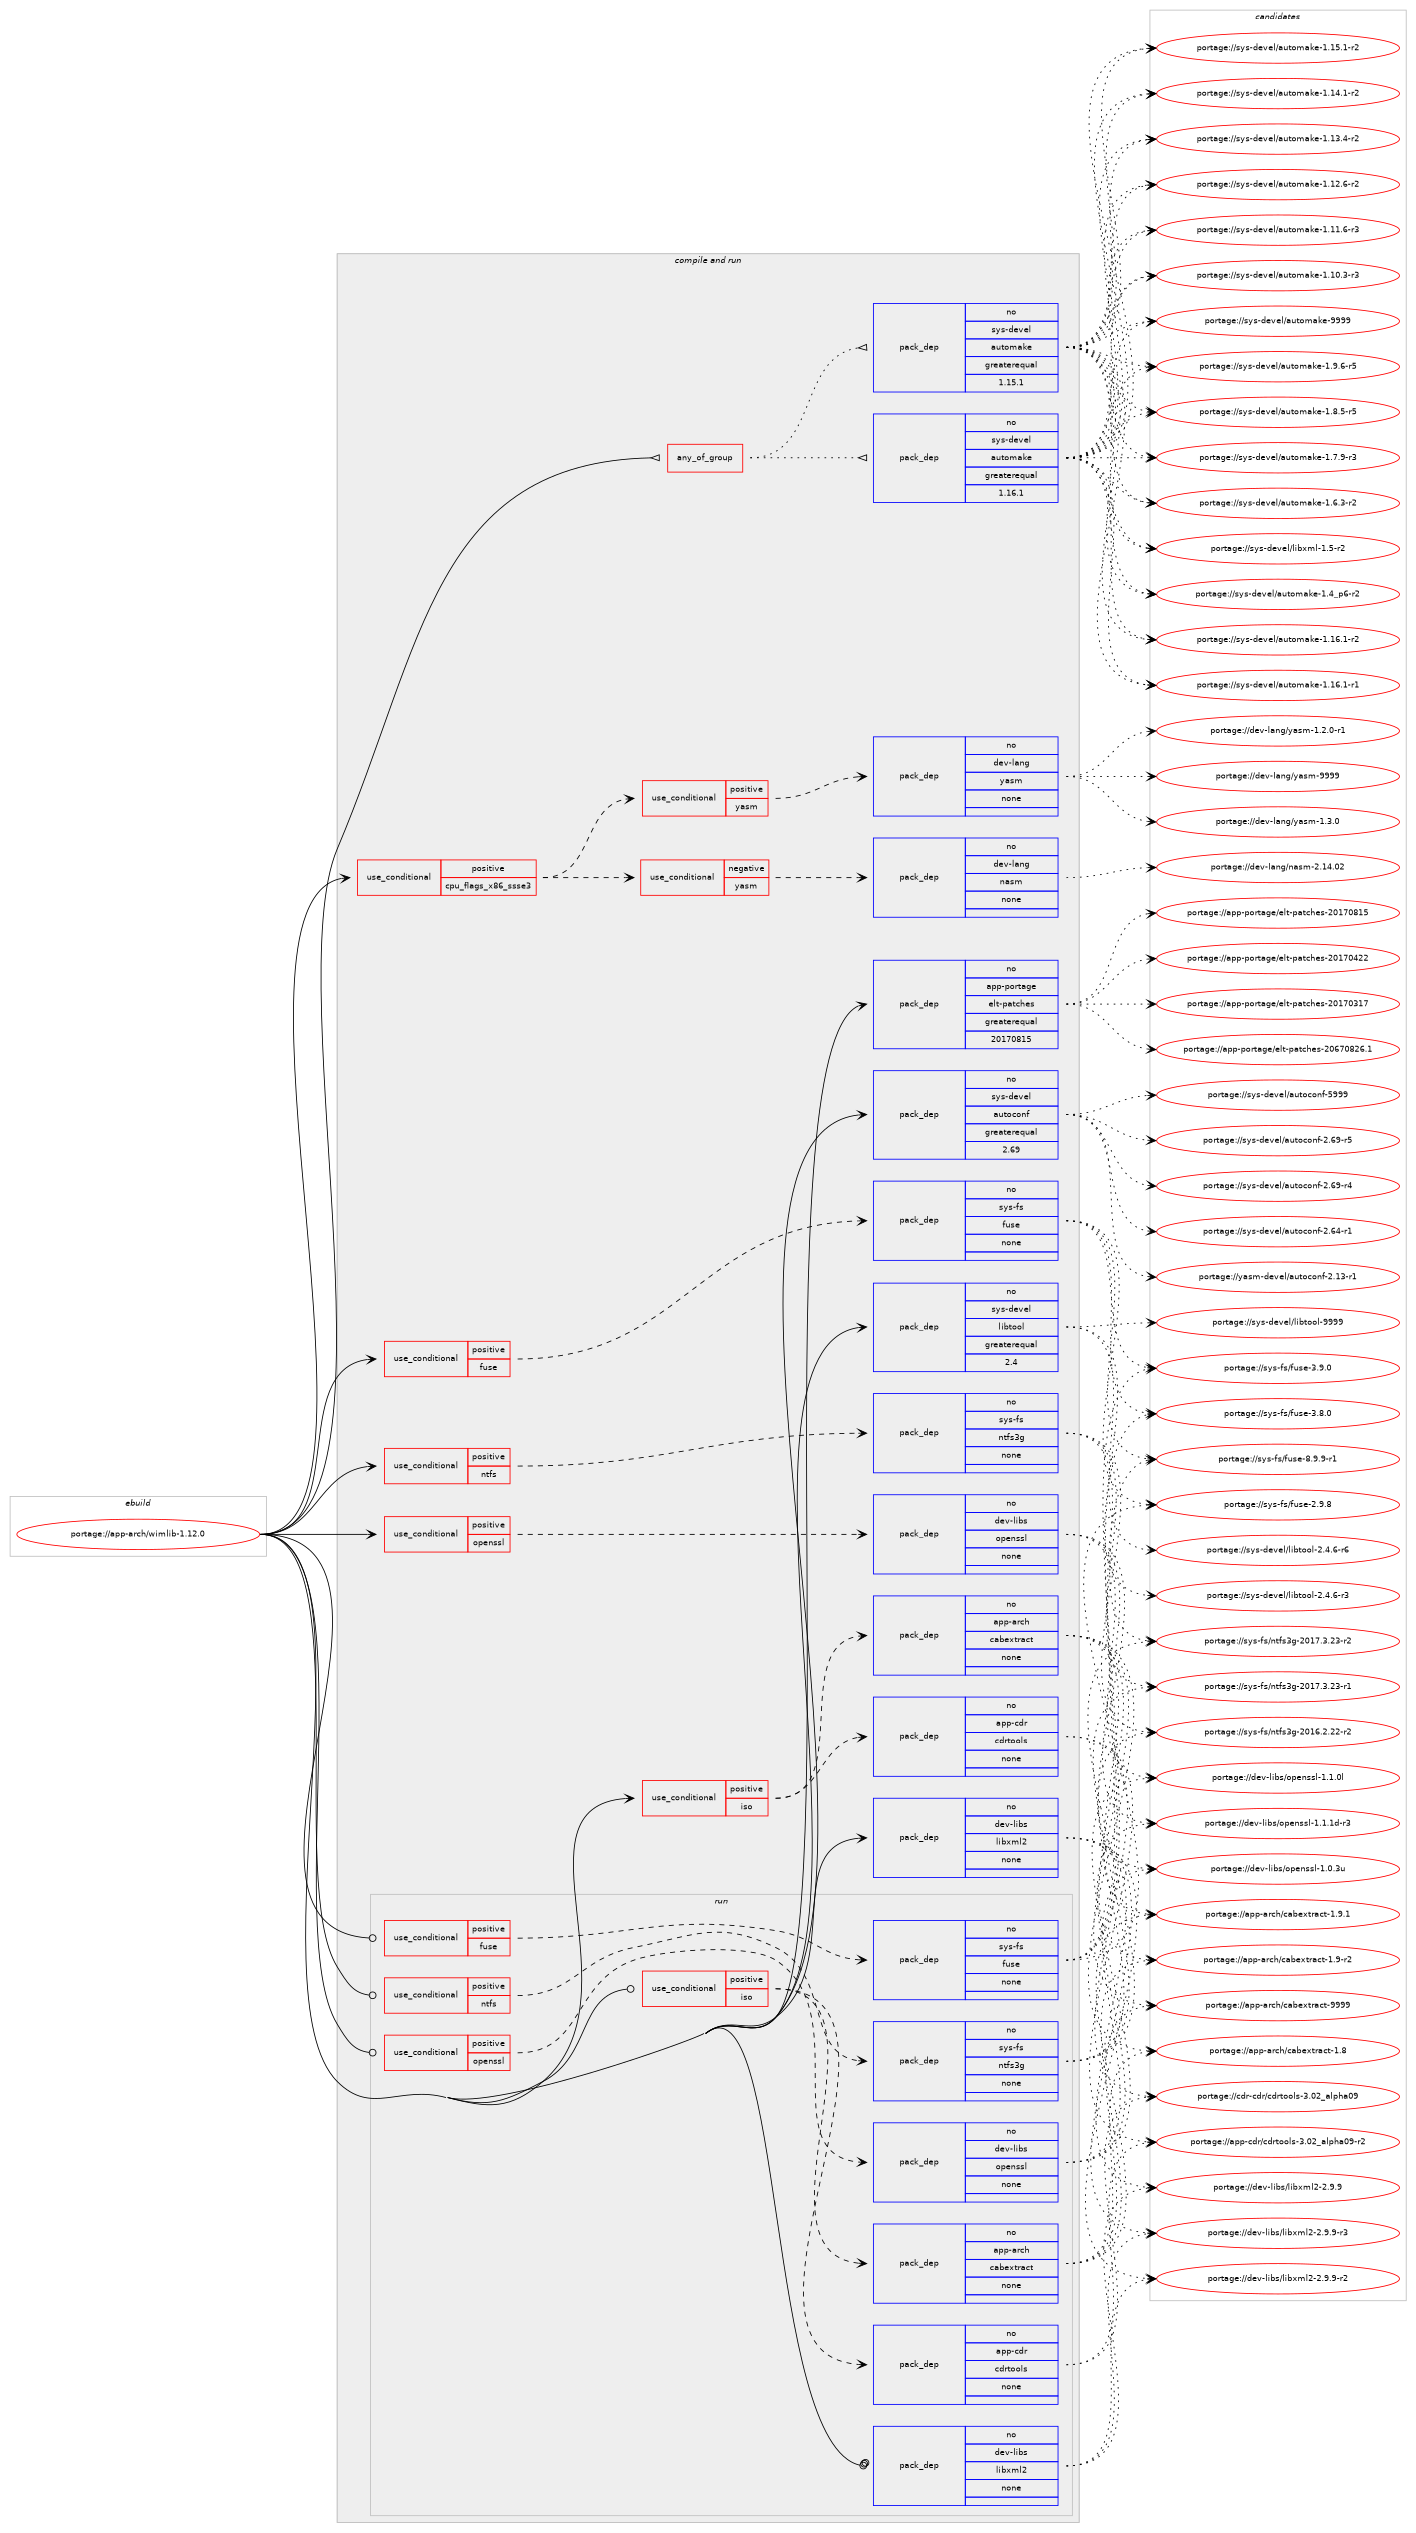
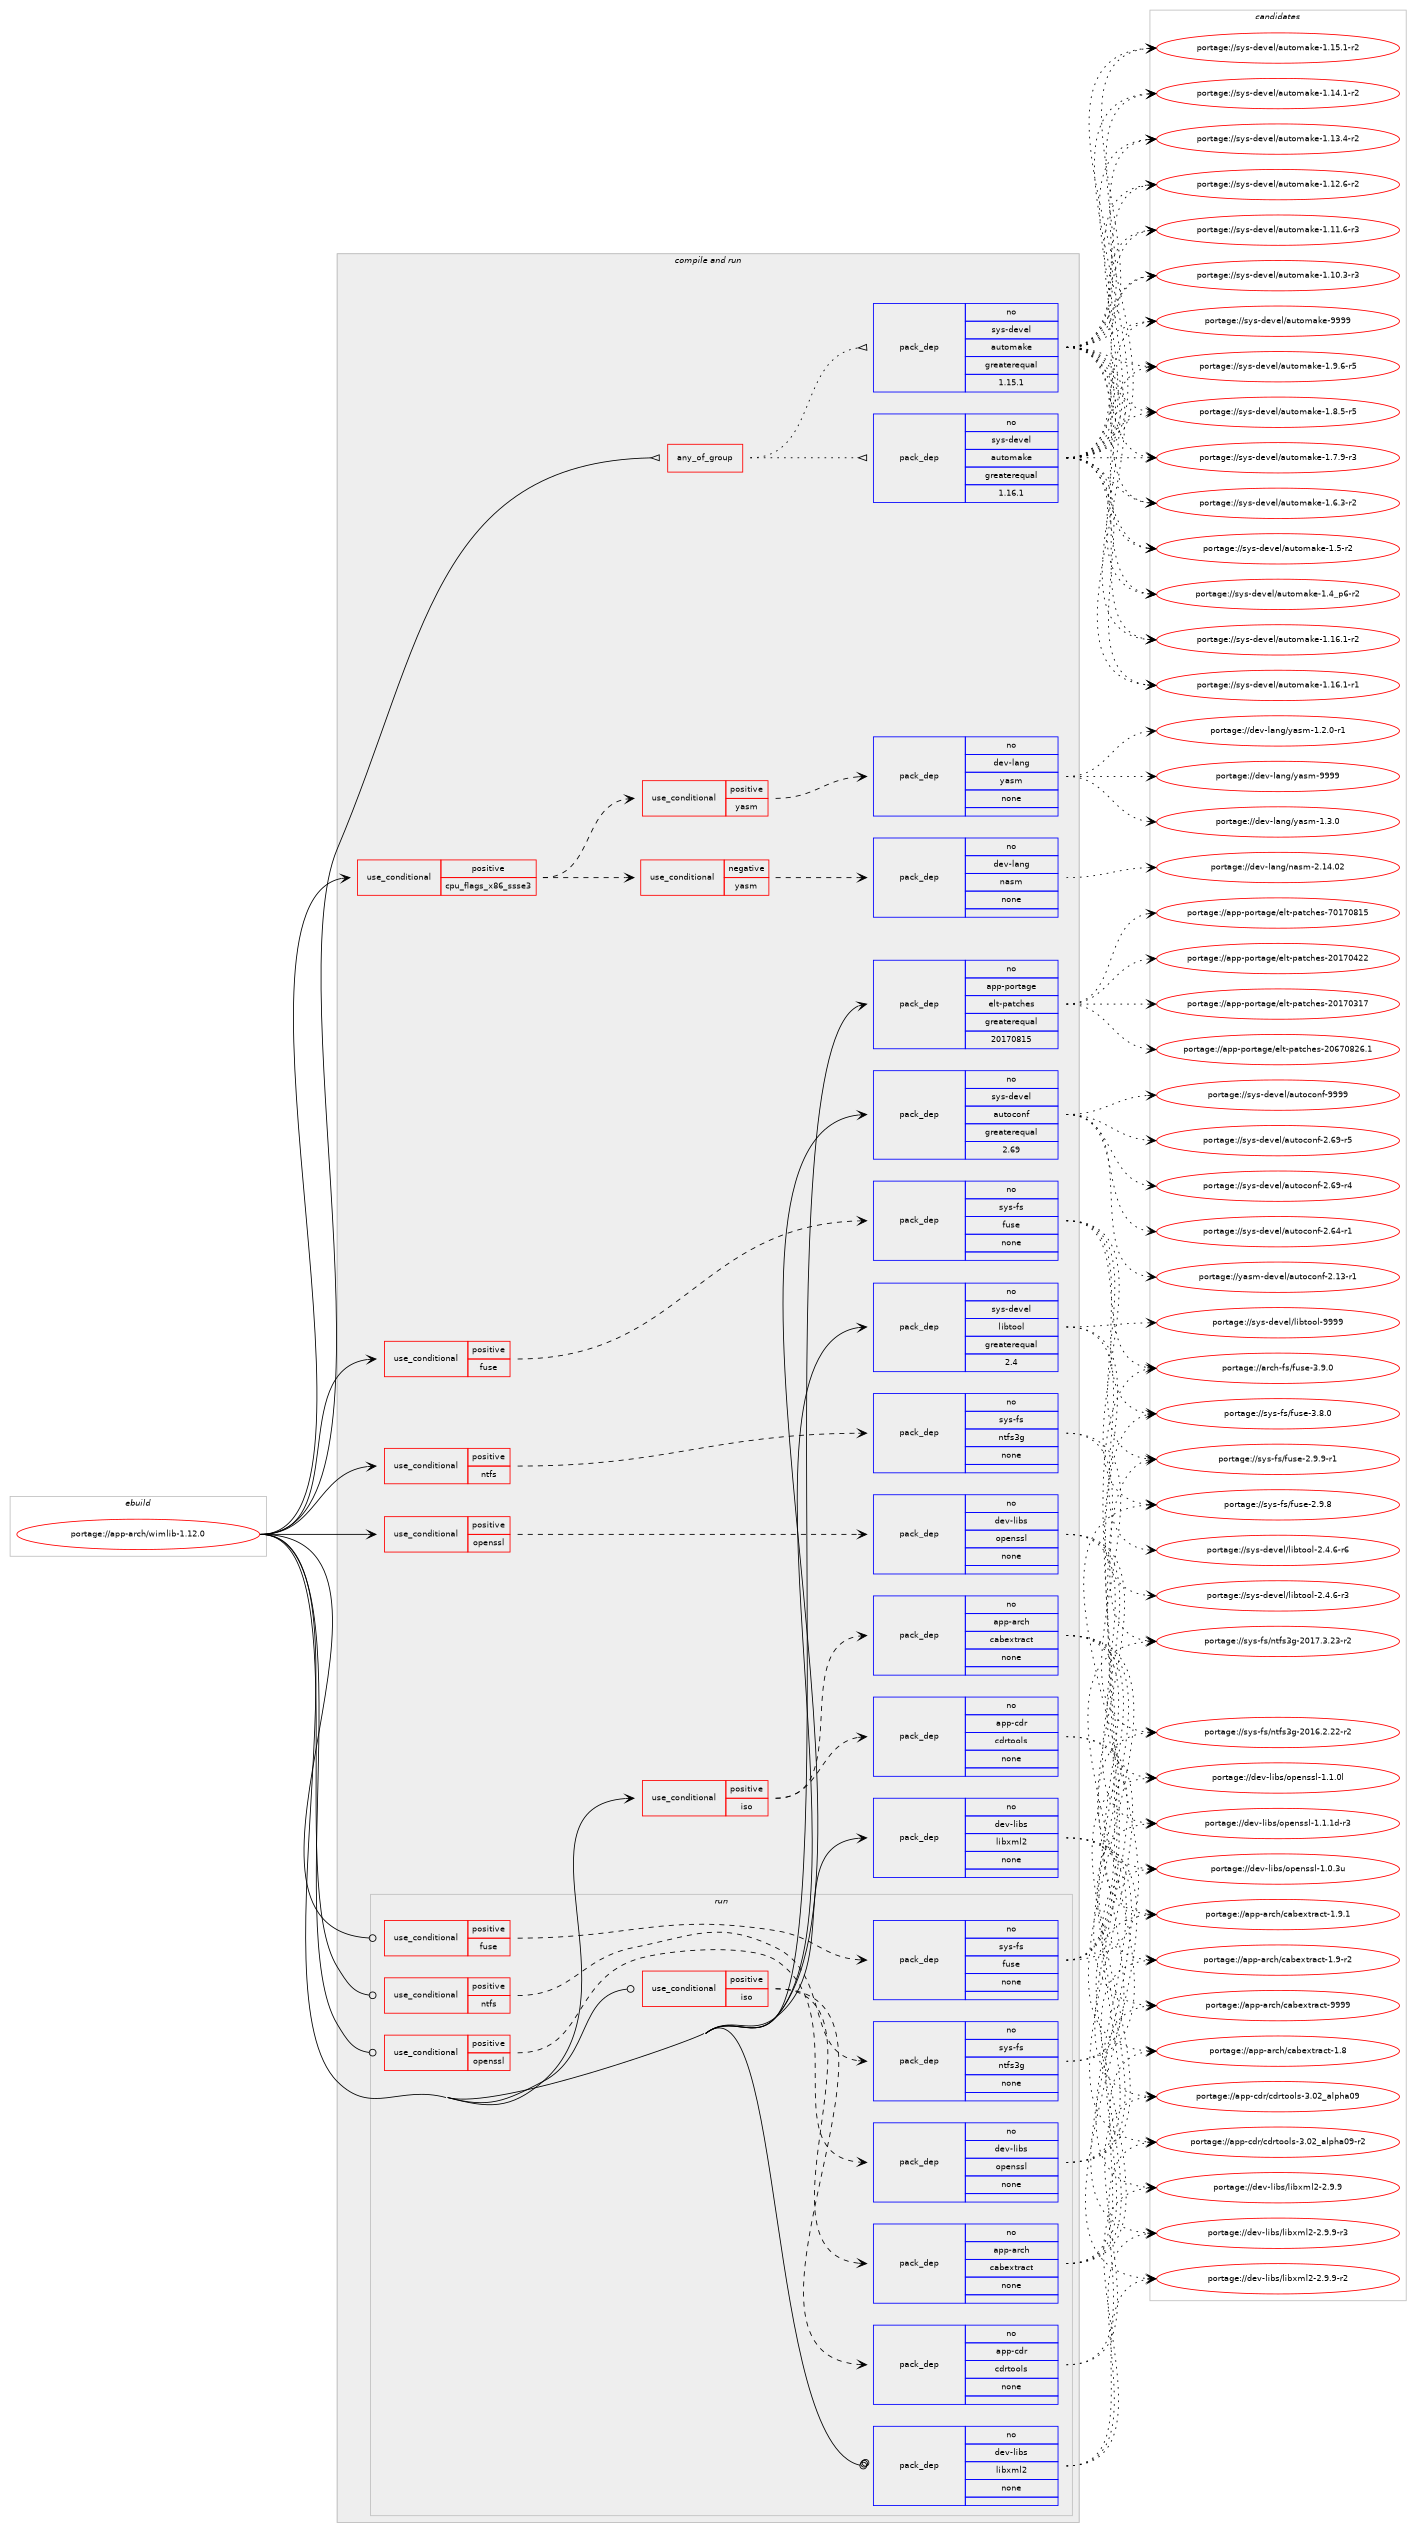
node "portage://sys-devel/libxml-1.5-r2": label "portage://sys-devel/libxml-1.5-r2" -> "portage://sys-devel/automake-1.5-r2"
node "portage://app-portage/elt-patches-20170815": label "portage://app-portage/elt-patches-20170815" -> "portage://app-portage/elt-patches-70170815"
node "portage://sys-devel/autoconf-5999": label "portage://sys-devel/autoconf-5999" -> "portage://sys-devel/autoconf-9999"
node "portage://sys-fs/fuse-3.9.0": label "portage://sys-fs/fuse-3.9.0" -> "portage://arch-fs/fuse-3.9.0"
node "portage://sys-fs/fuse-8.9.9-r1": label "portage://sys-fs/fuse-8.9.9-r1" -> "portage://sys-fs/fuse-2.9.9-r1"
node "portage://sys-fs/ntfs3g-2017.3.23-r1": removed
node "portage://cdr-cdr/cdrtools-3.02_alpha09": label "portage://cdr-cdr/cdrtools-3.02_alpha09" -> "portage://app-cdr/cdrtools-3.02_alpha09"
